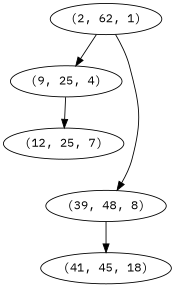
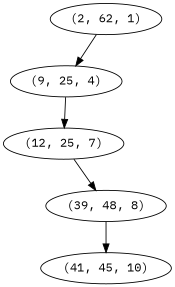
edge "(2, 62, 1)" -> "(39, 48, 8)": now "(12, 25, 7)" -> "(39, 48, 8)"
node "(41, 45, 18)": label "(41, 45, 18)" -> "(41, 45, 10)"
